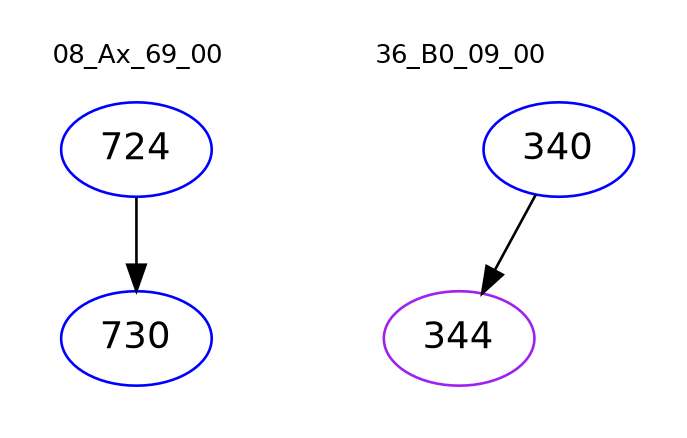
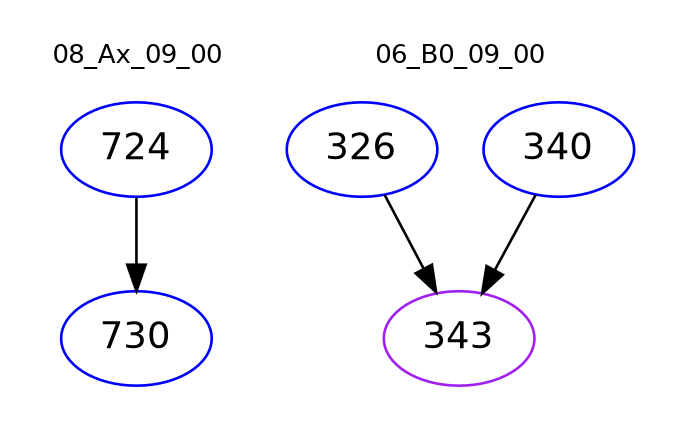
cluster "08_Ax_69_00": label "08_Ax_69_00" -> "08_Ax_09_00"
cluster "36_B0_09_00": label "36_B0_09_00" -> "06_B0_09_00"
node "326": added
node "344": label "344" -> "343"
